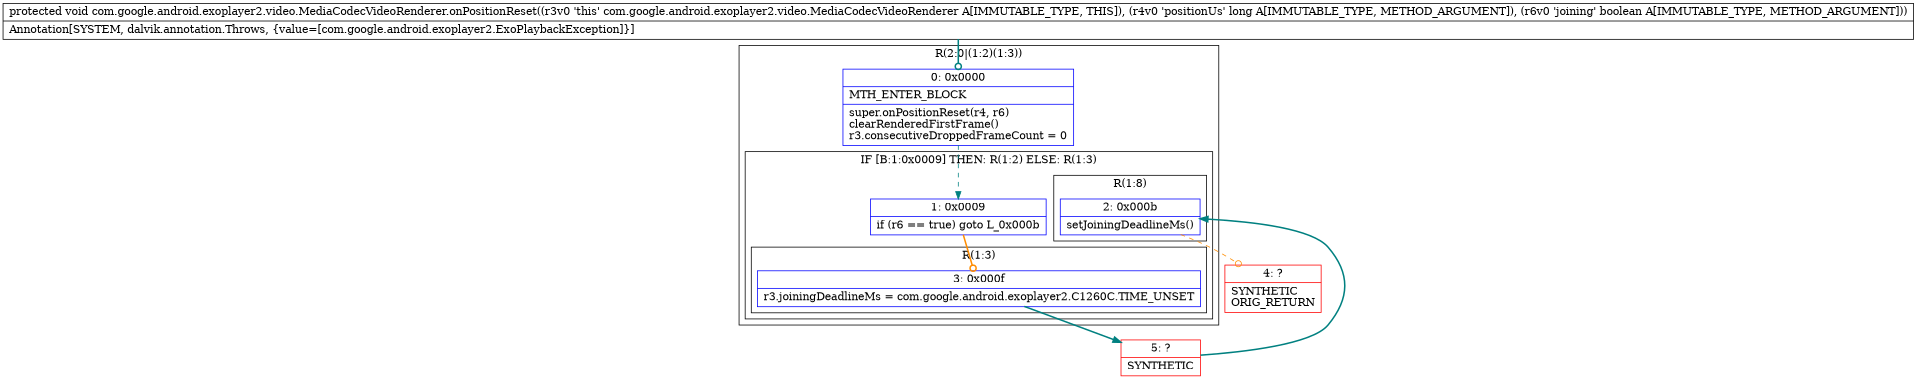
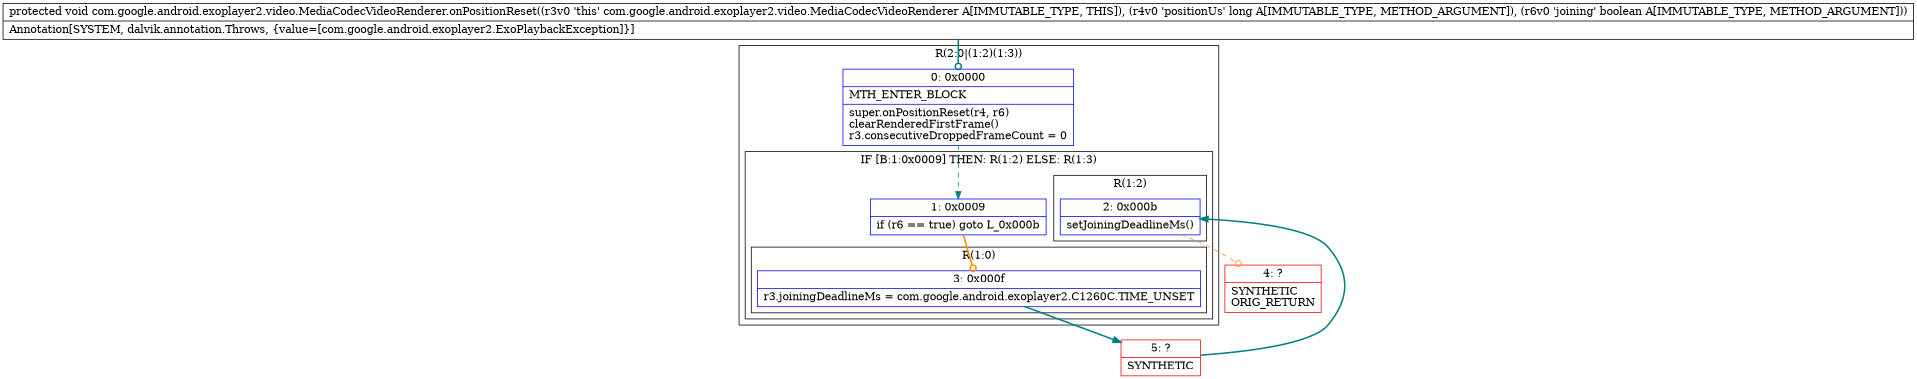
cluster "R(1:8)": label "R(1:8)" -> "R(1:2)"
cluster "R(1:3)": label "R(1:3)" -> "R(1:0)"
